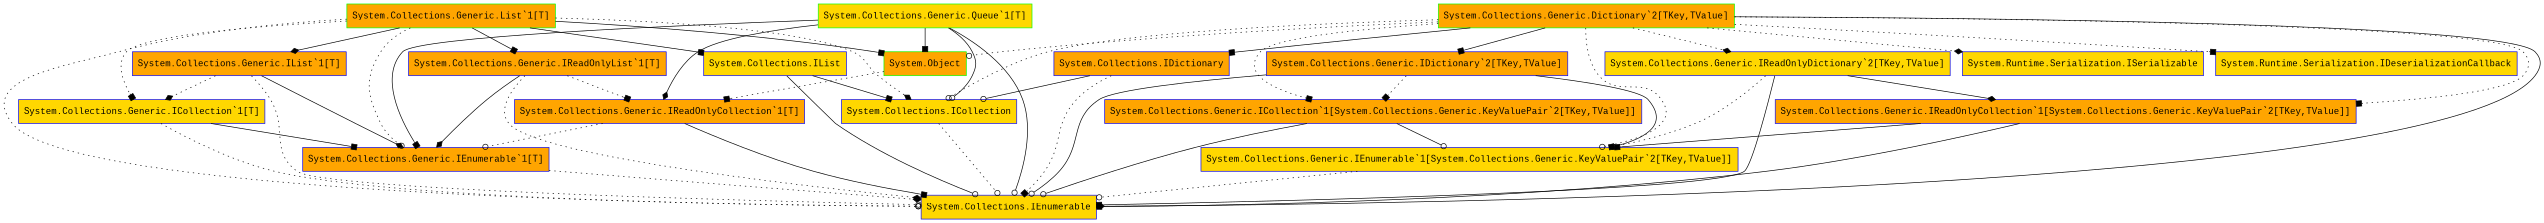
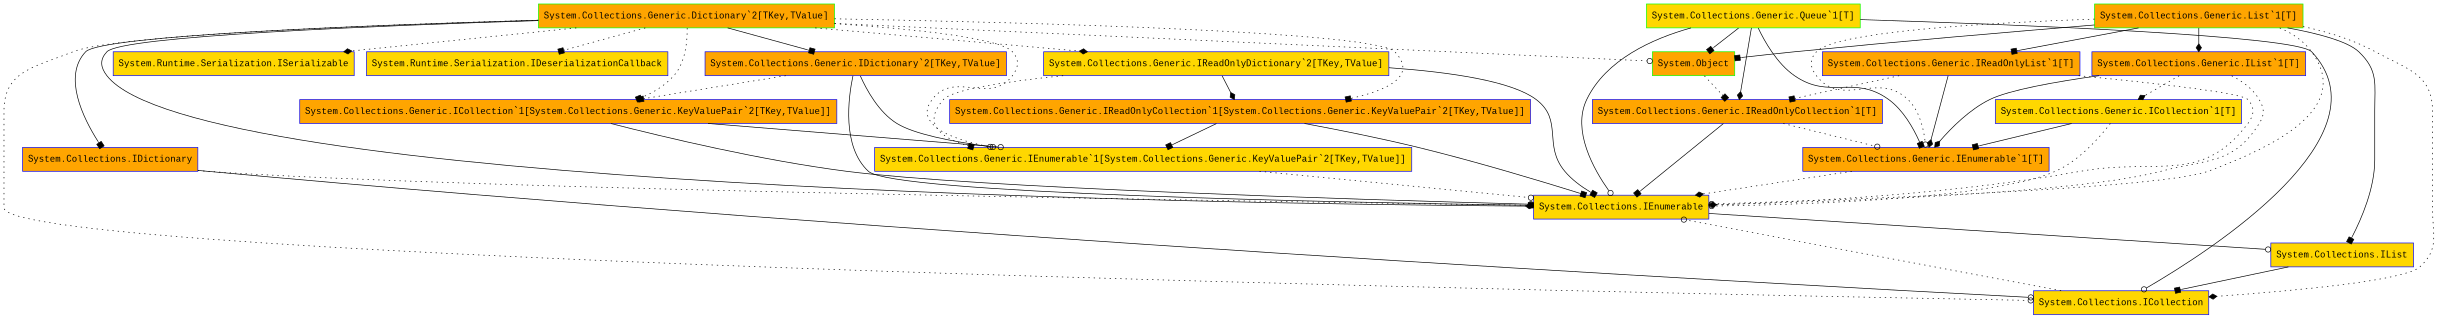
edge "System.Collections.Generic.List`1[T]" -> "System.Collections.Generic.ICollection`1[T]": removed
edge "System.Collections.IList" -> "System.Collections.IEnumerable": reversed
